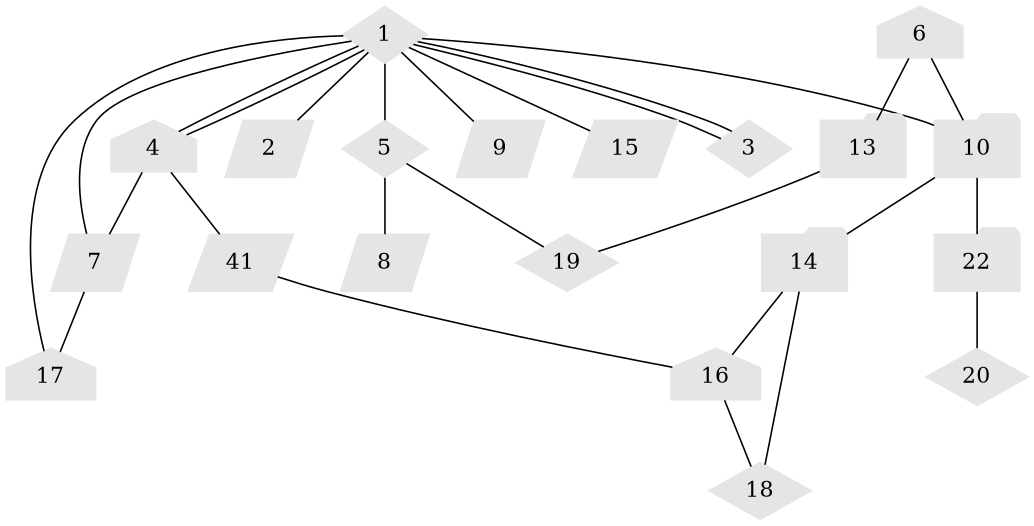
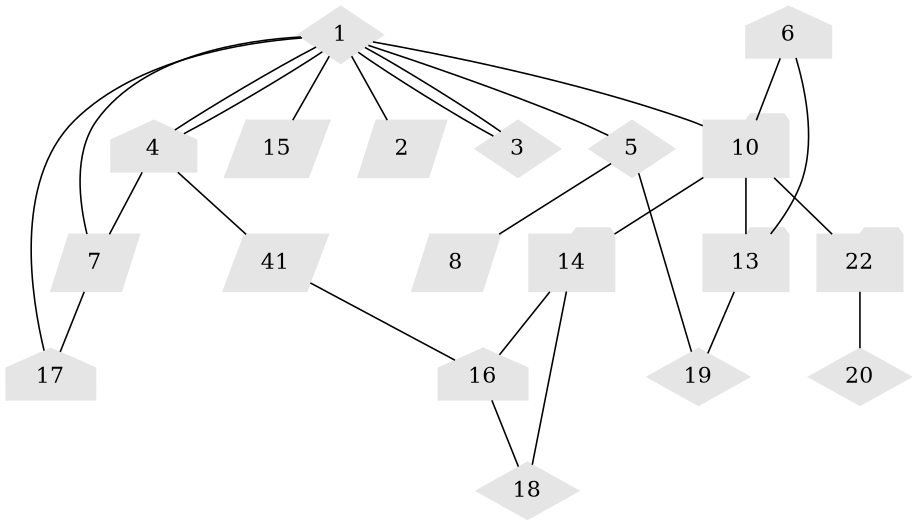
node "9": removed
edge "10" -- "13": added
